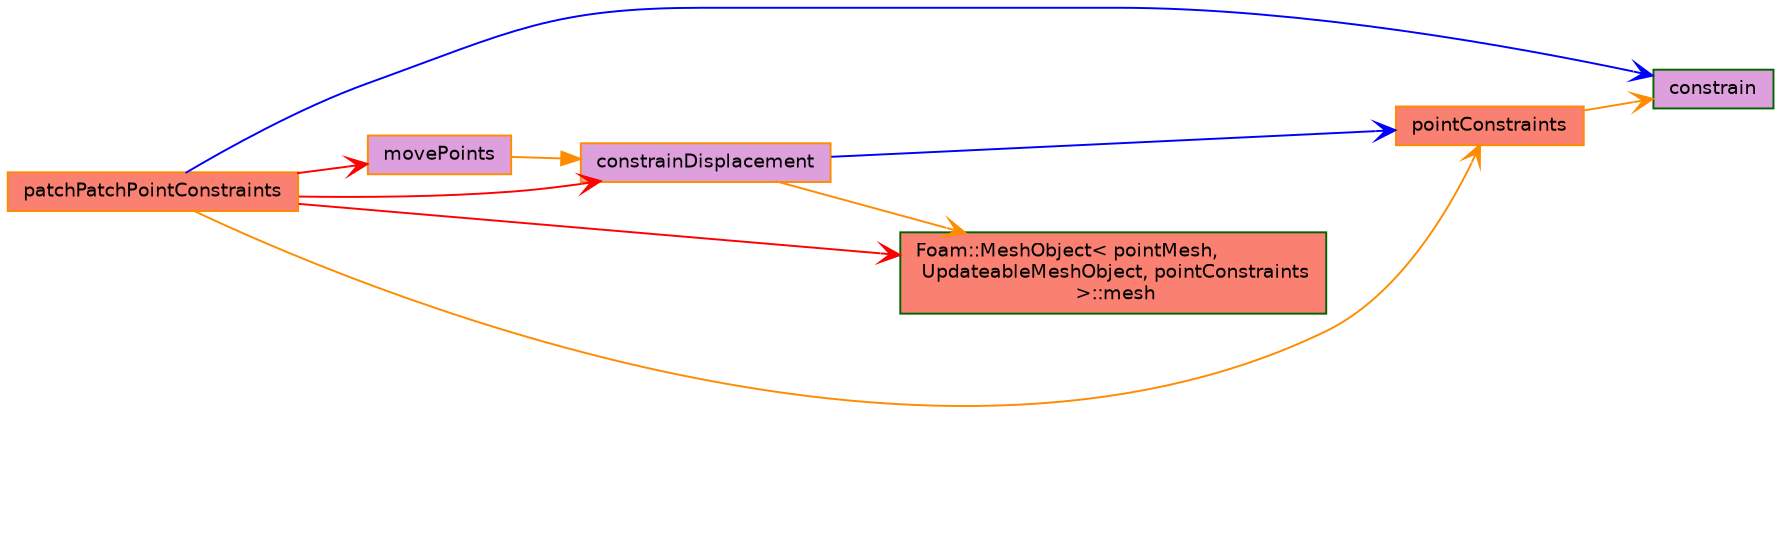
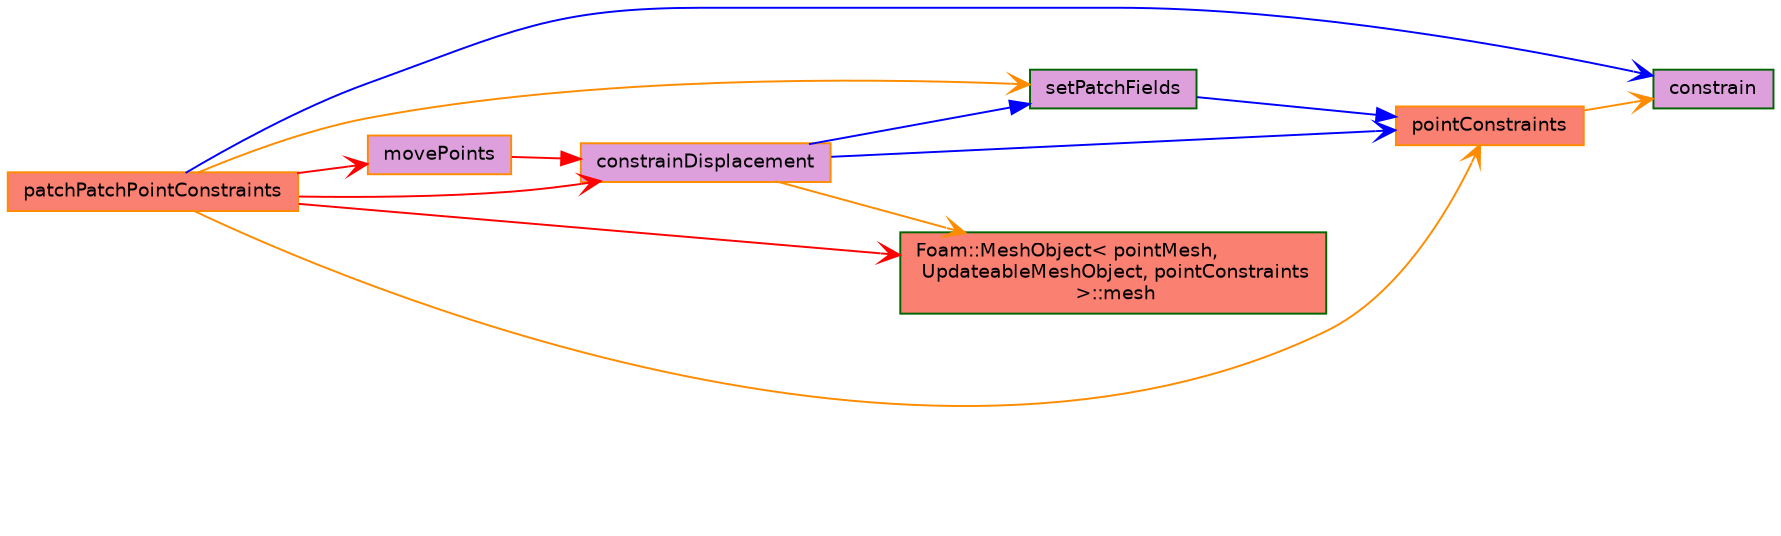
node "setPatchFields": added
edge "movePoints" -> "constrainDisplacement": color darkorange -> red
